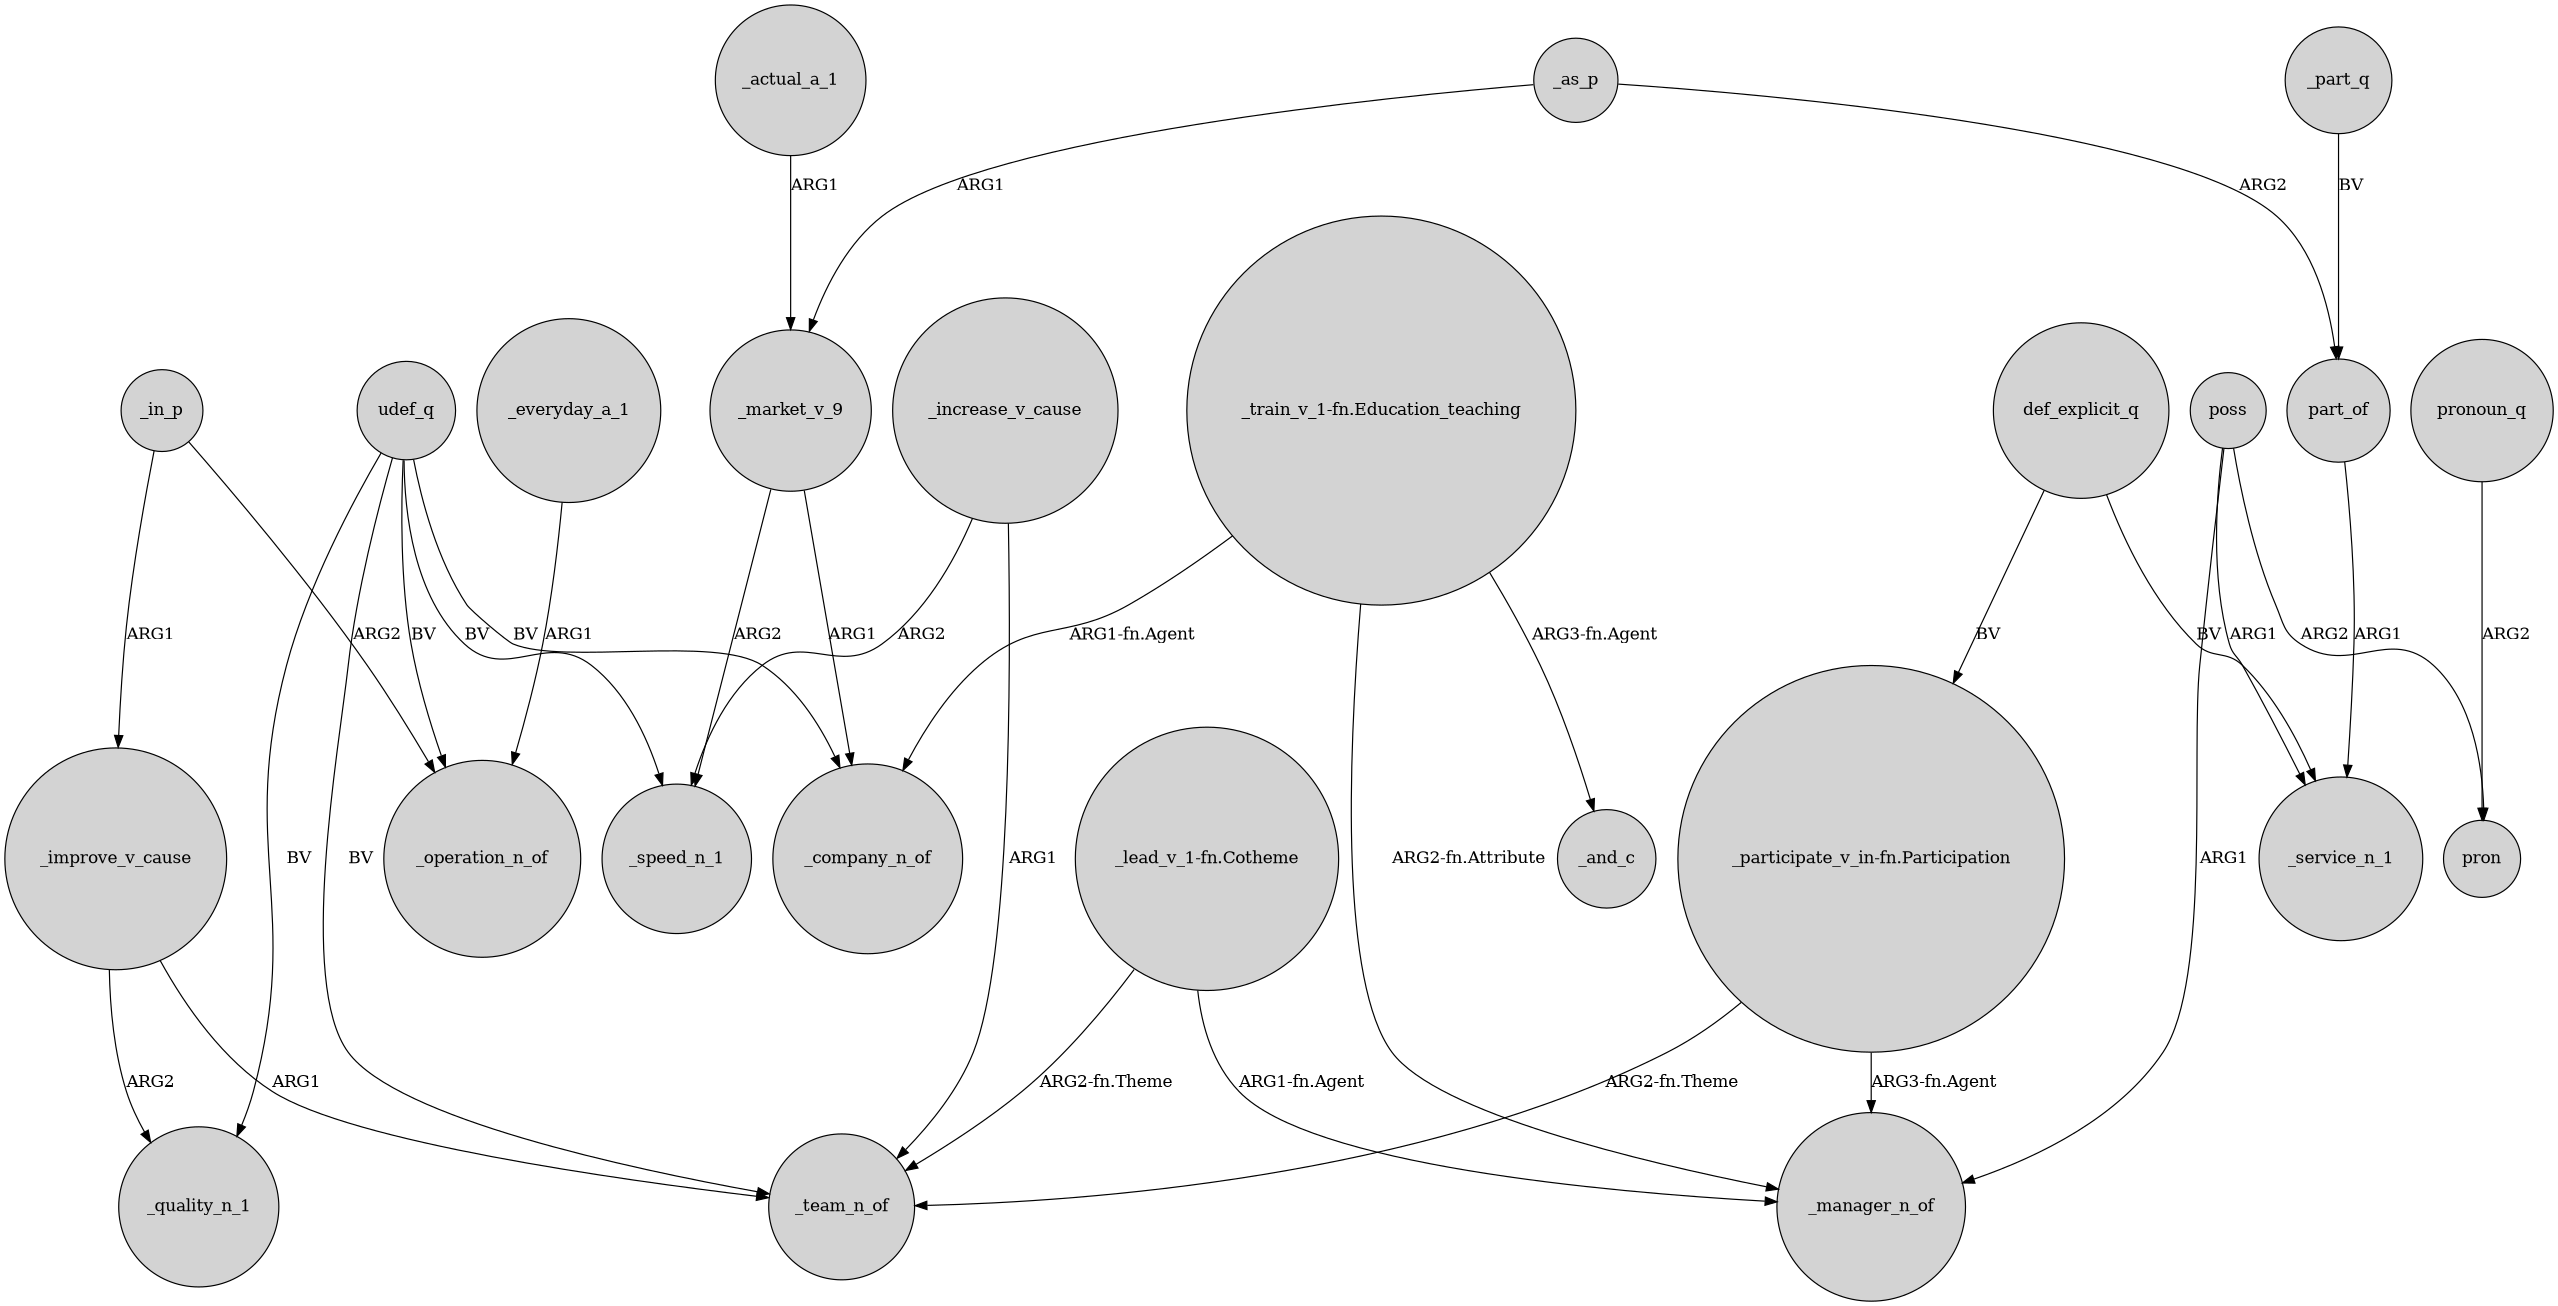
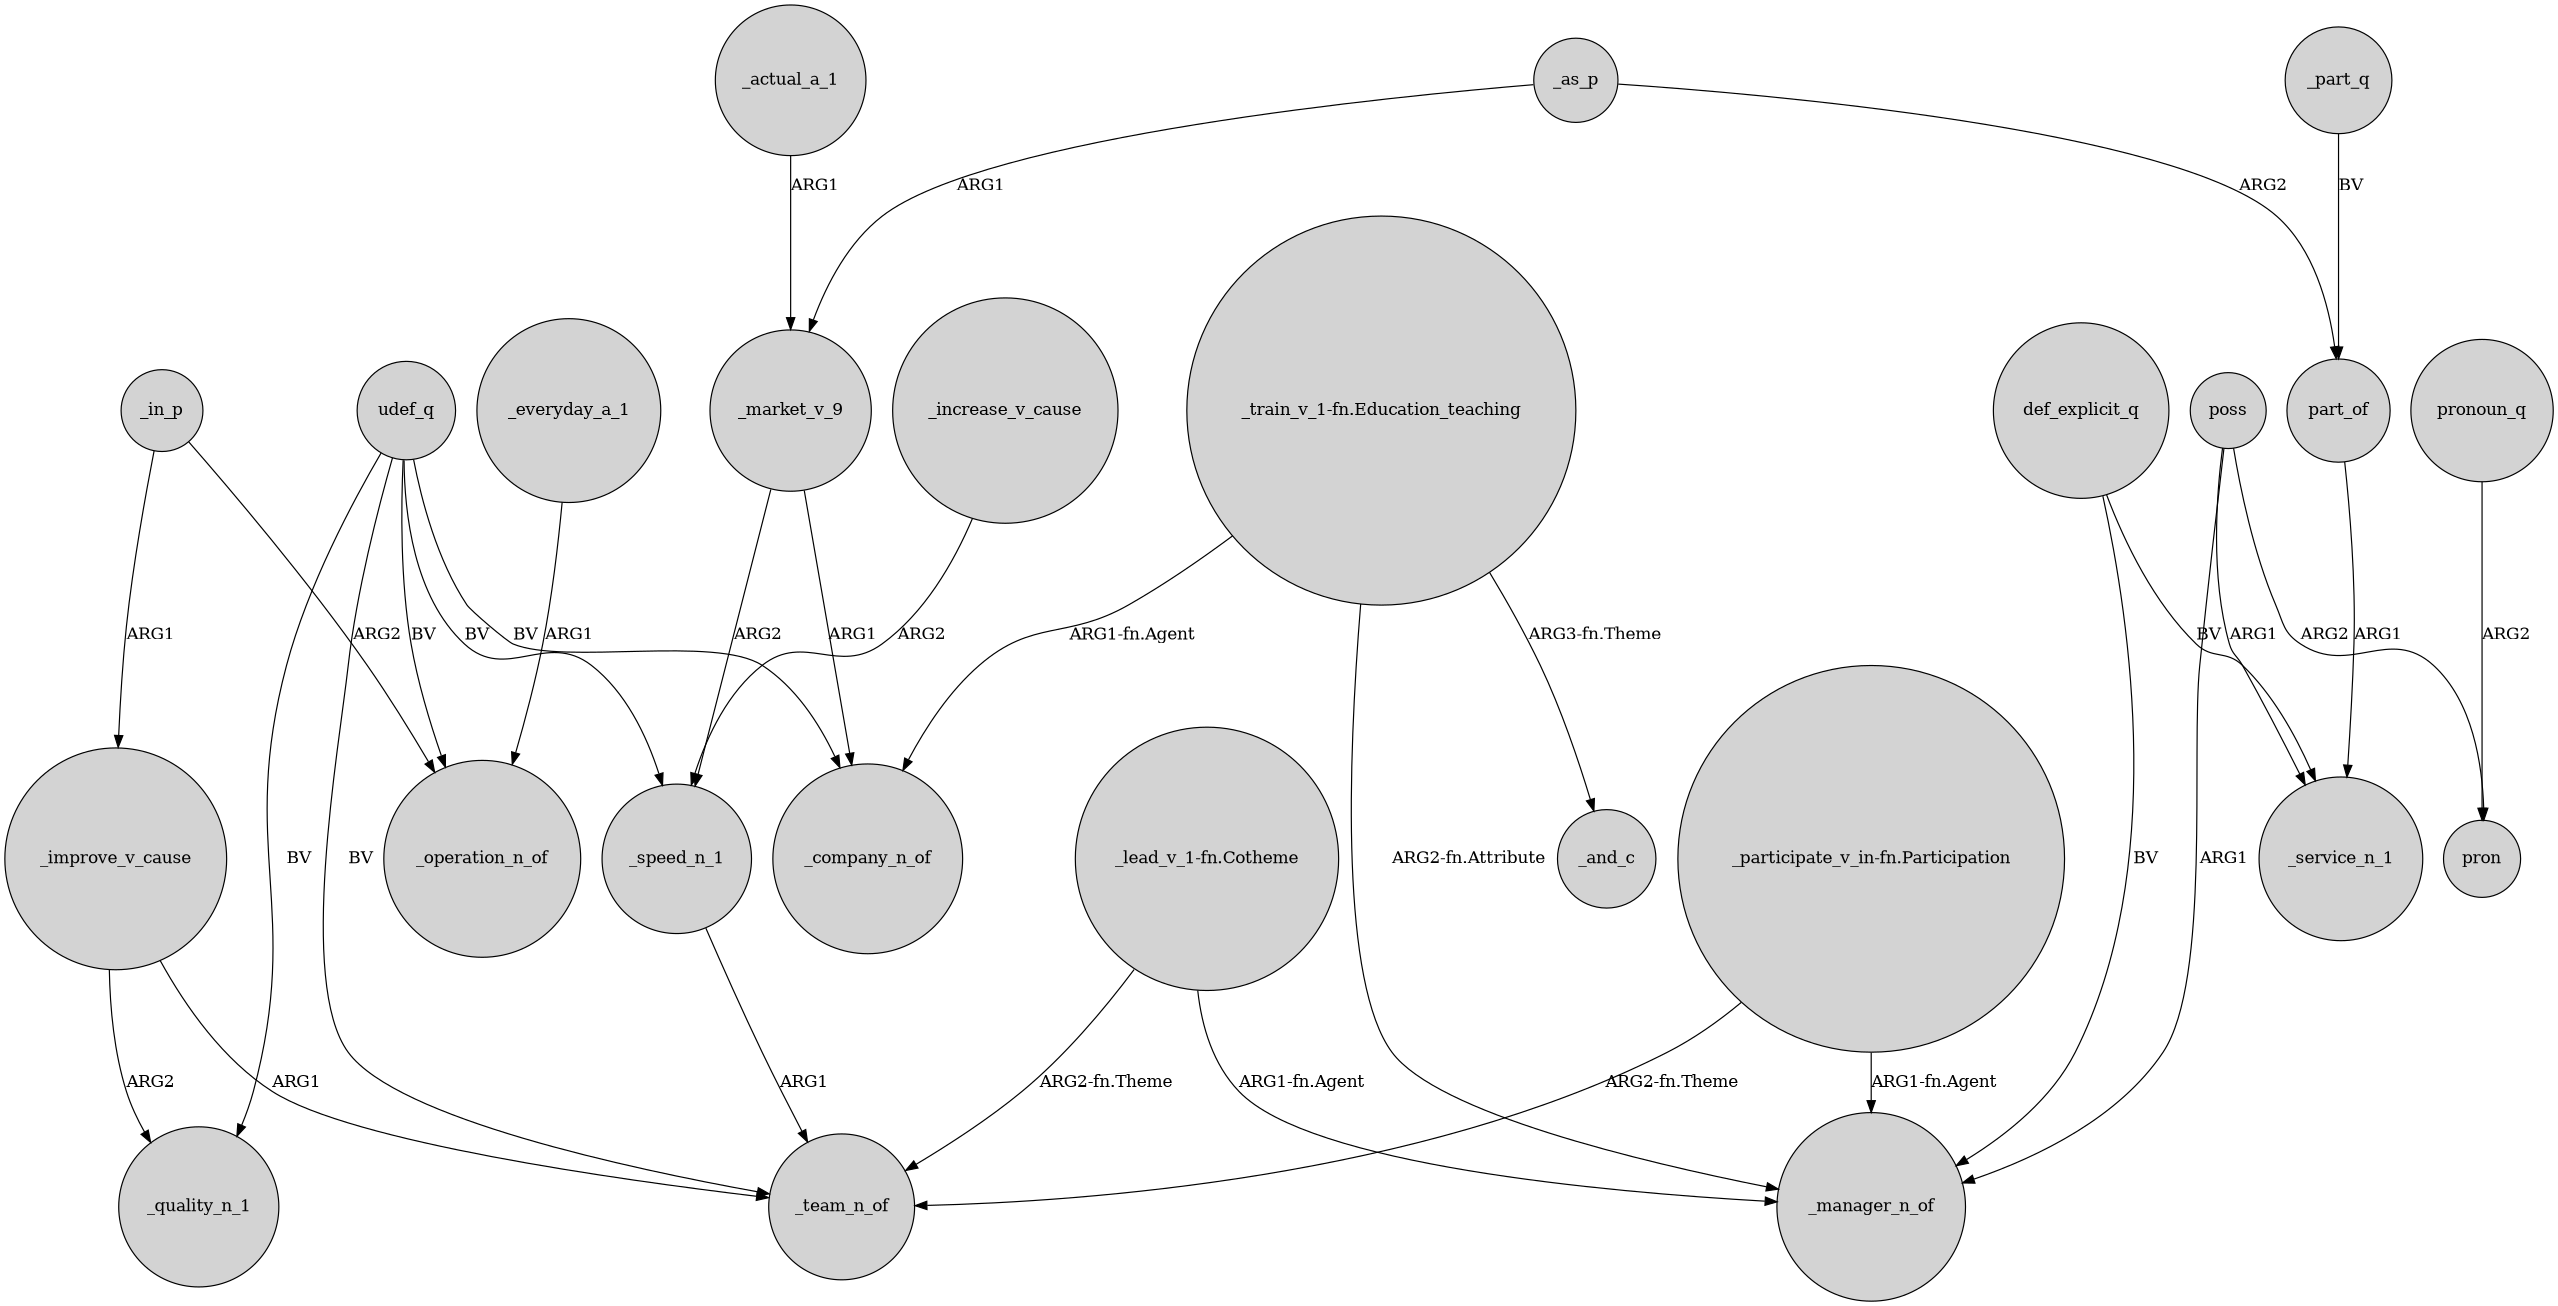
edge "def_explicit_q" -> "_participate_v_in-fn.Participation": now "def_explicit_q" -> "_manager_n_of"
edge "_train_v_1-fn.Education_teaching" -> "_and_c": label "ARG3-fn.Agent" -> "ARG3-fn.Theme"
edge "_increase_v_cause" -> "_team_n_of": now "_speed_n_1" -> "_team_n_of"
edge "_participate_v_in-fn.Participation" -> "_manager_n_of": label "ARG3-fn.Agent" -> "ARG1-fn.Agent"
